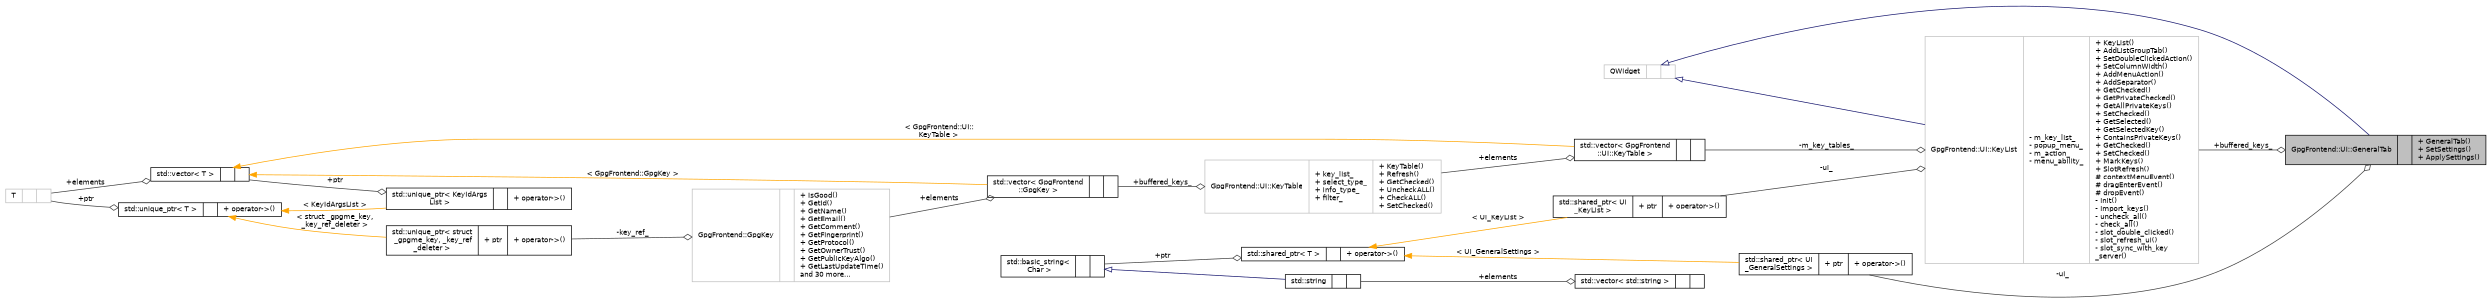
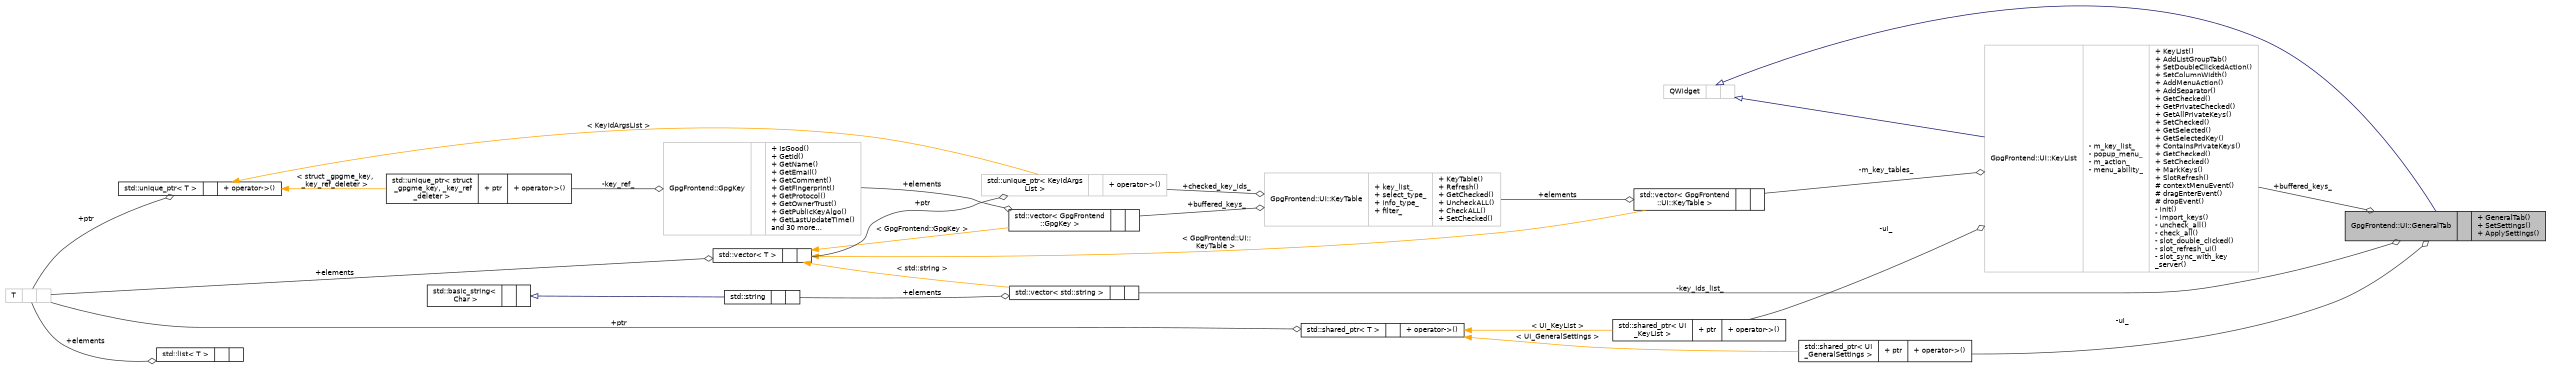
edge "std::unique_ptr< KeyIdArgs" -> "GpgFrontend::UI::KeyTable": added, label "+checked_key_ids_"
node "std::unique_ptr< KeyIdArgs": color black -> grey75
edge "std::basic_string<" -> "std::shared_ptr< T >": now "T" -> "std::shared_ptr< T >"
edge "std::vector< std::string >" -> "std::vector< T >": added, label "< std::string >"
edge "std::vector< std::string >" -> "GpgFrontend::UI::GeneralTab": added, label "-key_ids_list_"
node "std::list< T >": added
